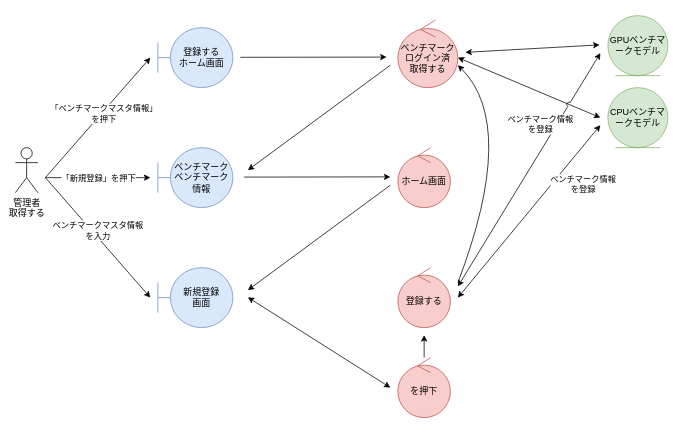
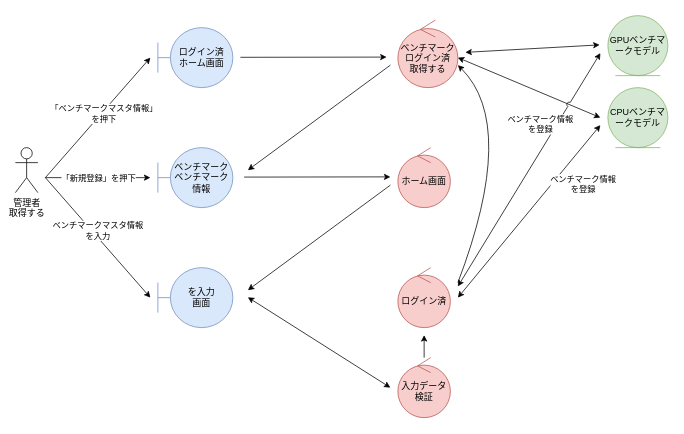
node "登録する ホーム画面": label "登録する ホーム画面" -> "ログイン済 ホーム画面"
node "新規登録 画面": label "新規登録 画面" -> "を入力 画面"
node "登録する": label "登録する" -> "ログイン済"
node "を押下": label "を押下" -> "入力データ検証"
